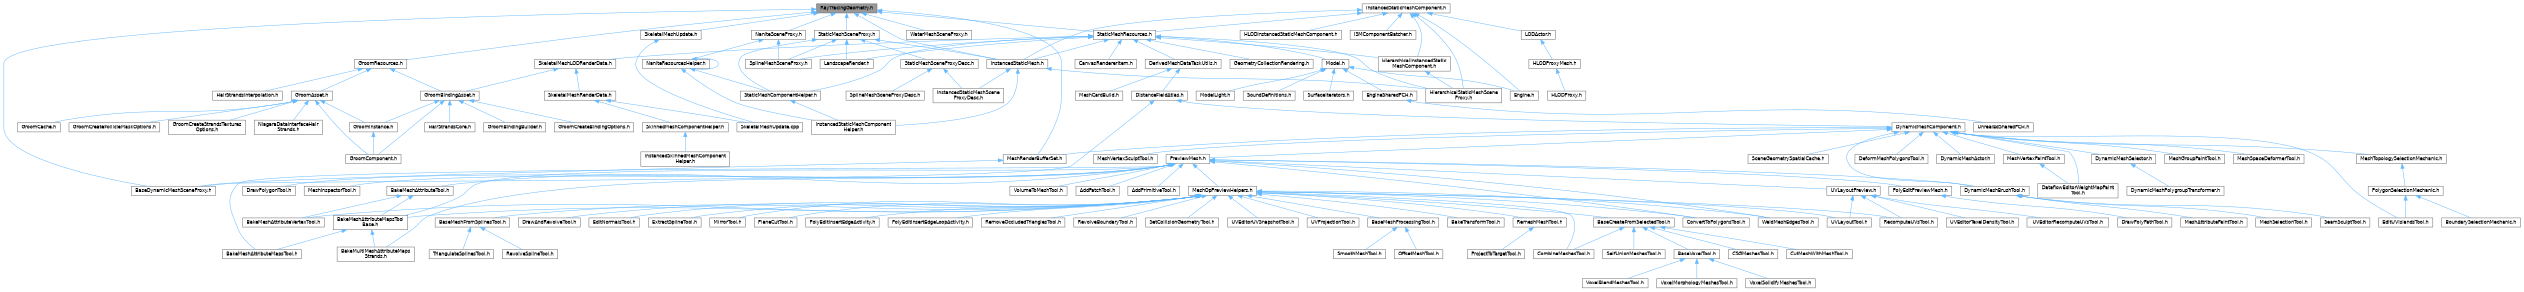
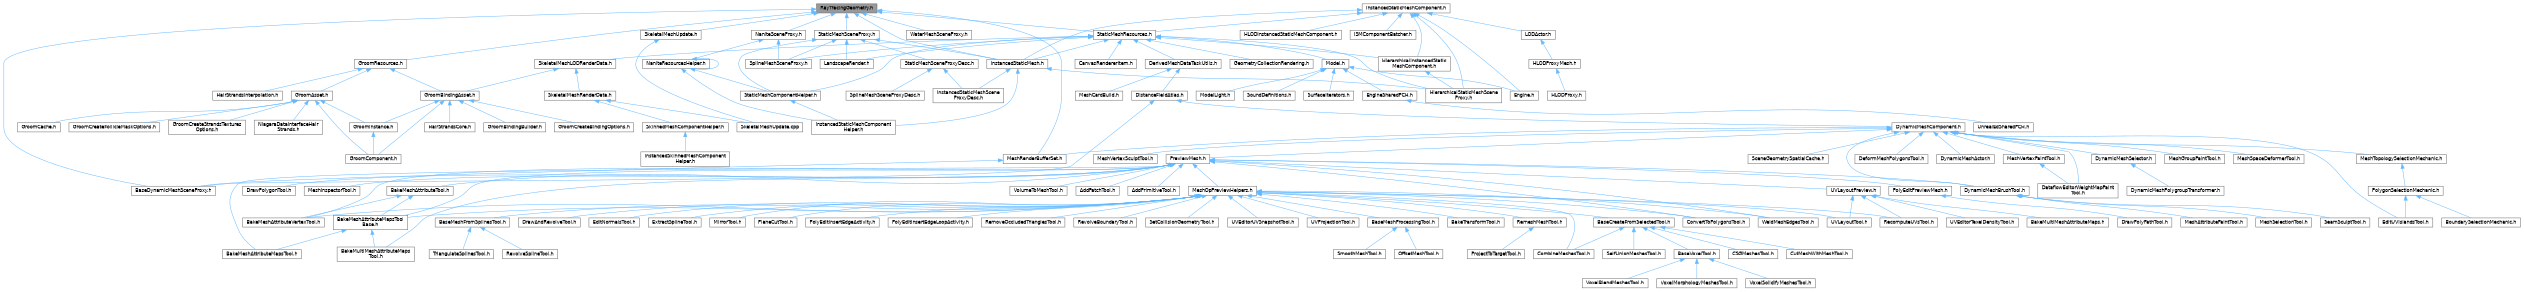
edge "BakeMeshAttributeVertexTool.h" -> "PreviewMesh.h": added
node "UVEditorRecomputeUVsTool.h": label "UVEditorRecomputeUVsTool.h" -> "BakeMultiMeshAttributeMaps.h"
node "BakeMultiMeshAttributeMaps Strands.h": label "BakeMultiMeshAttributeMaps Strands.h" -> "BakeMultiMeshAttributeMaps Tool.h"
